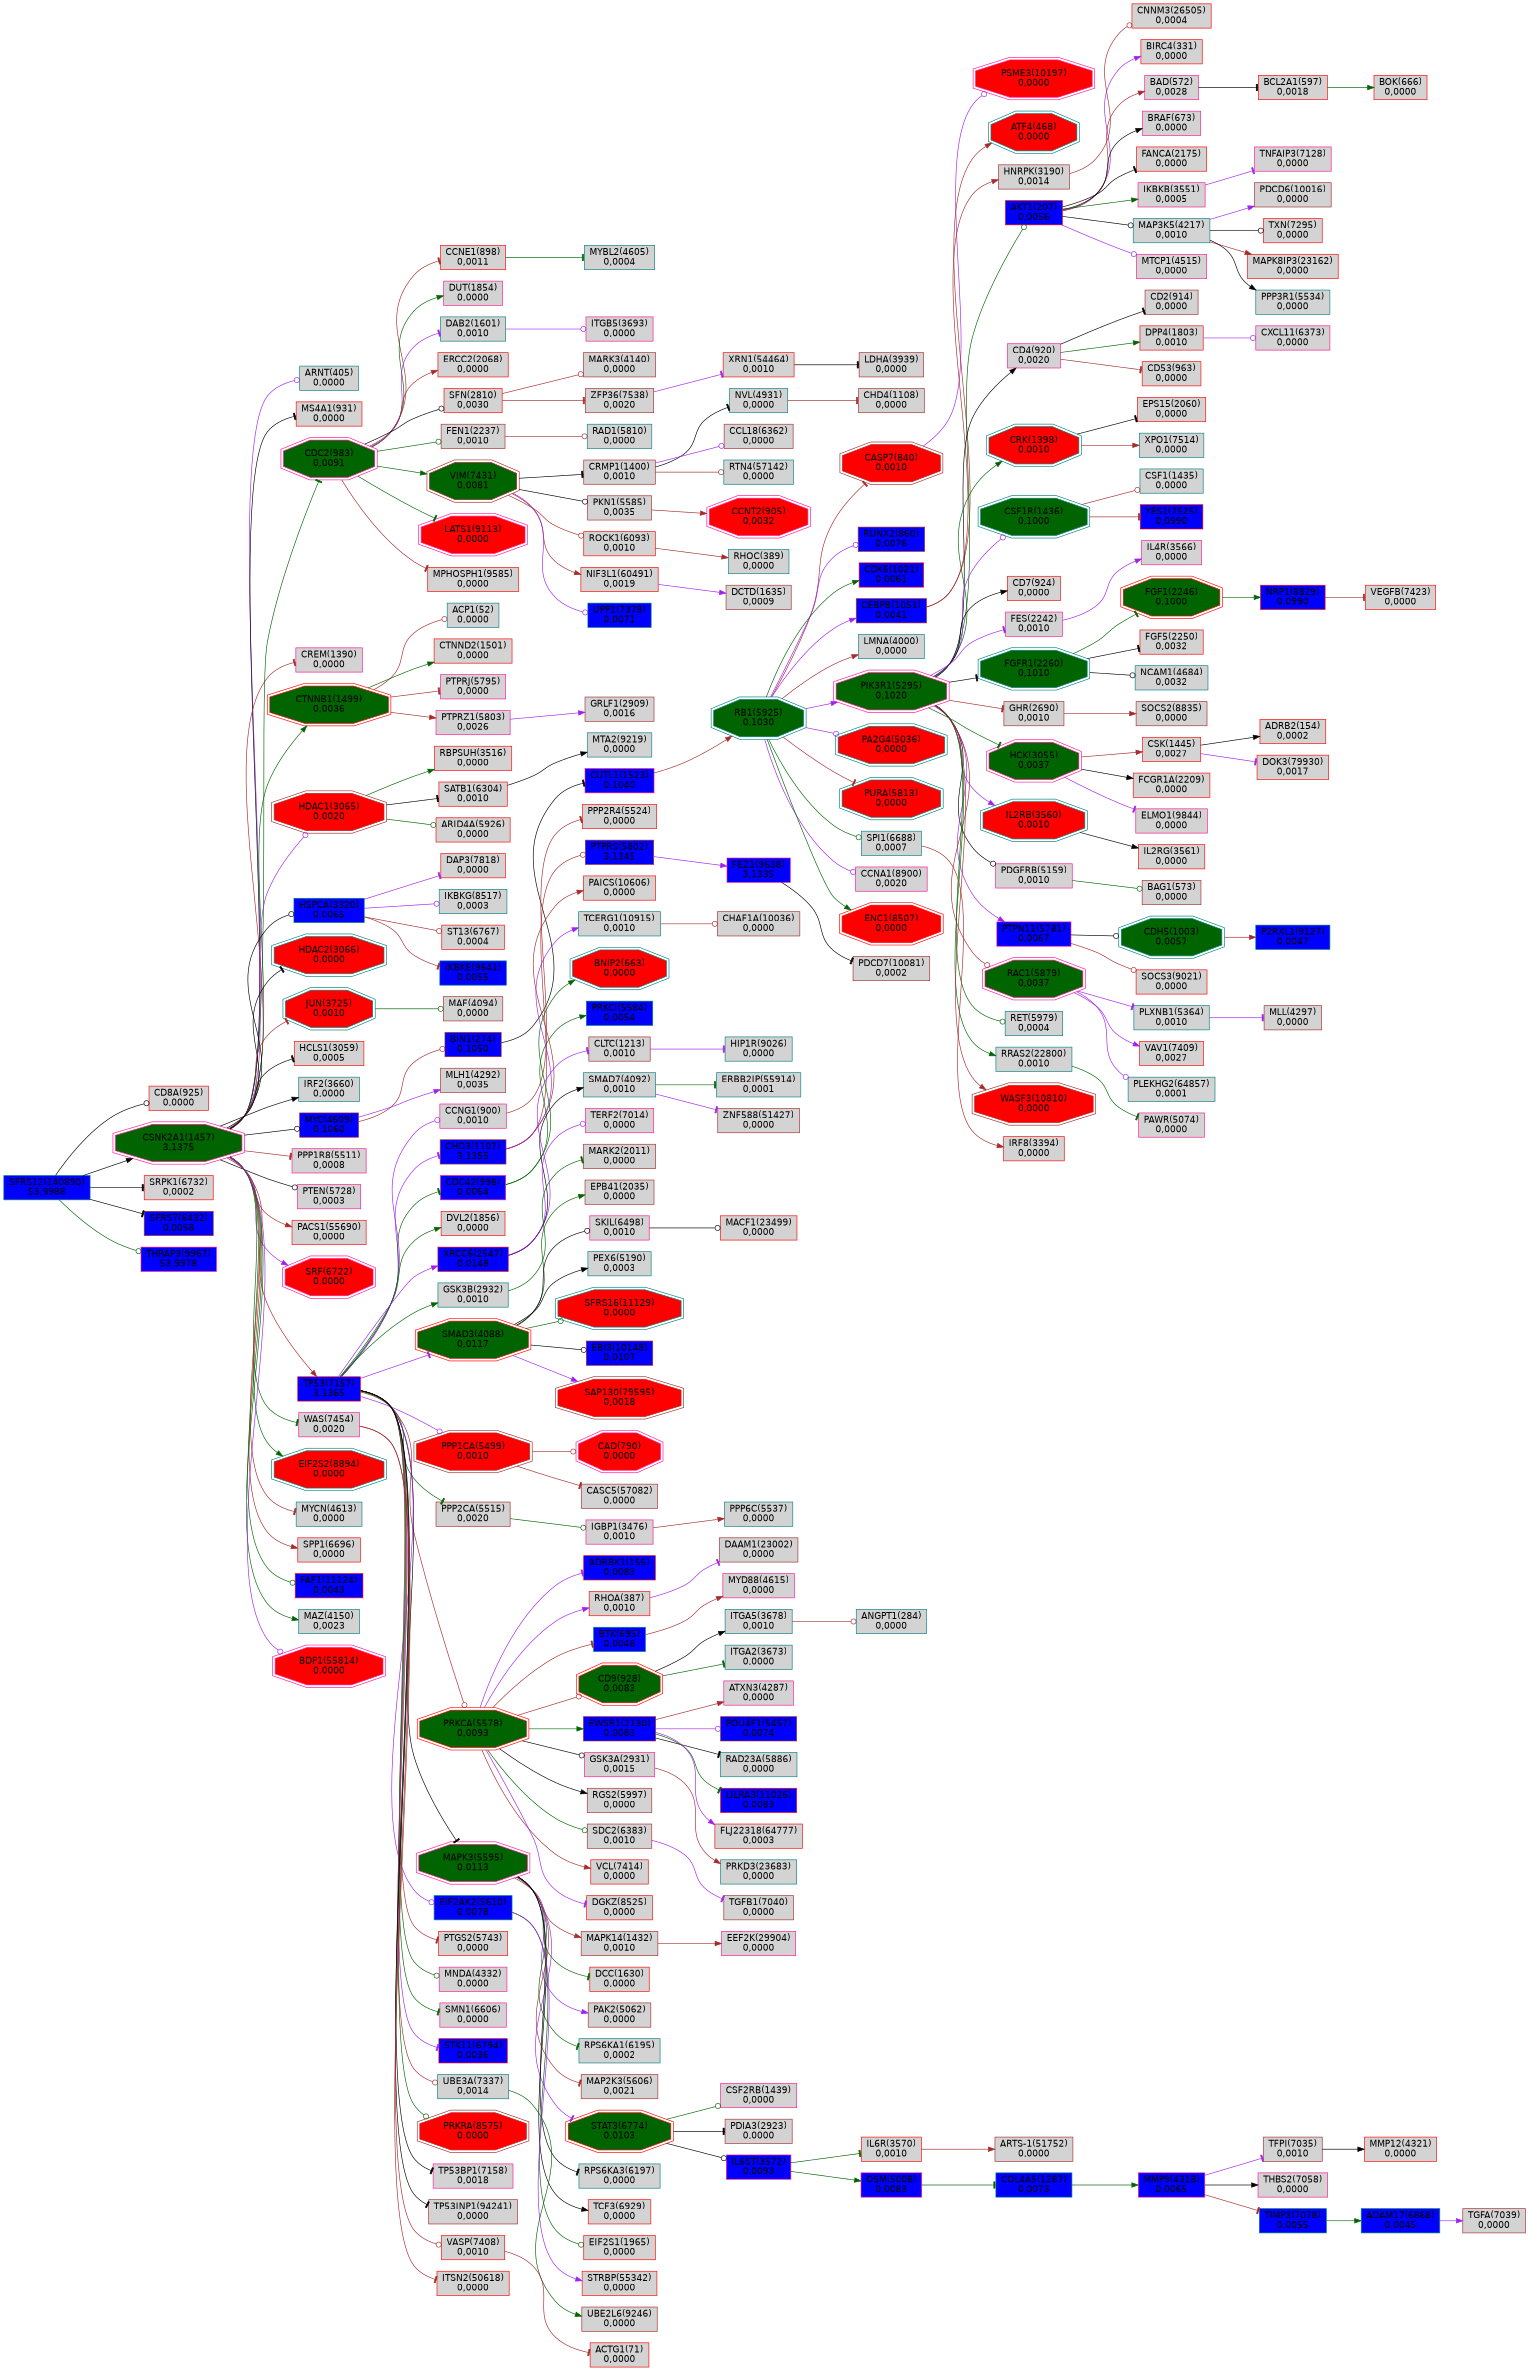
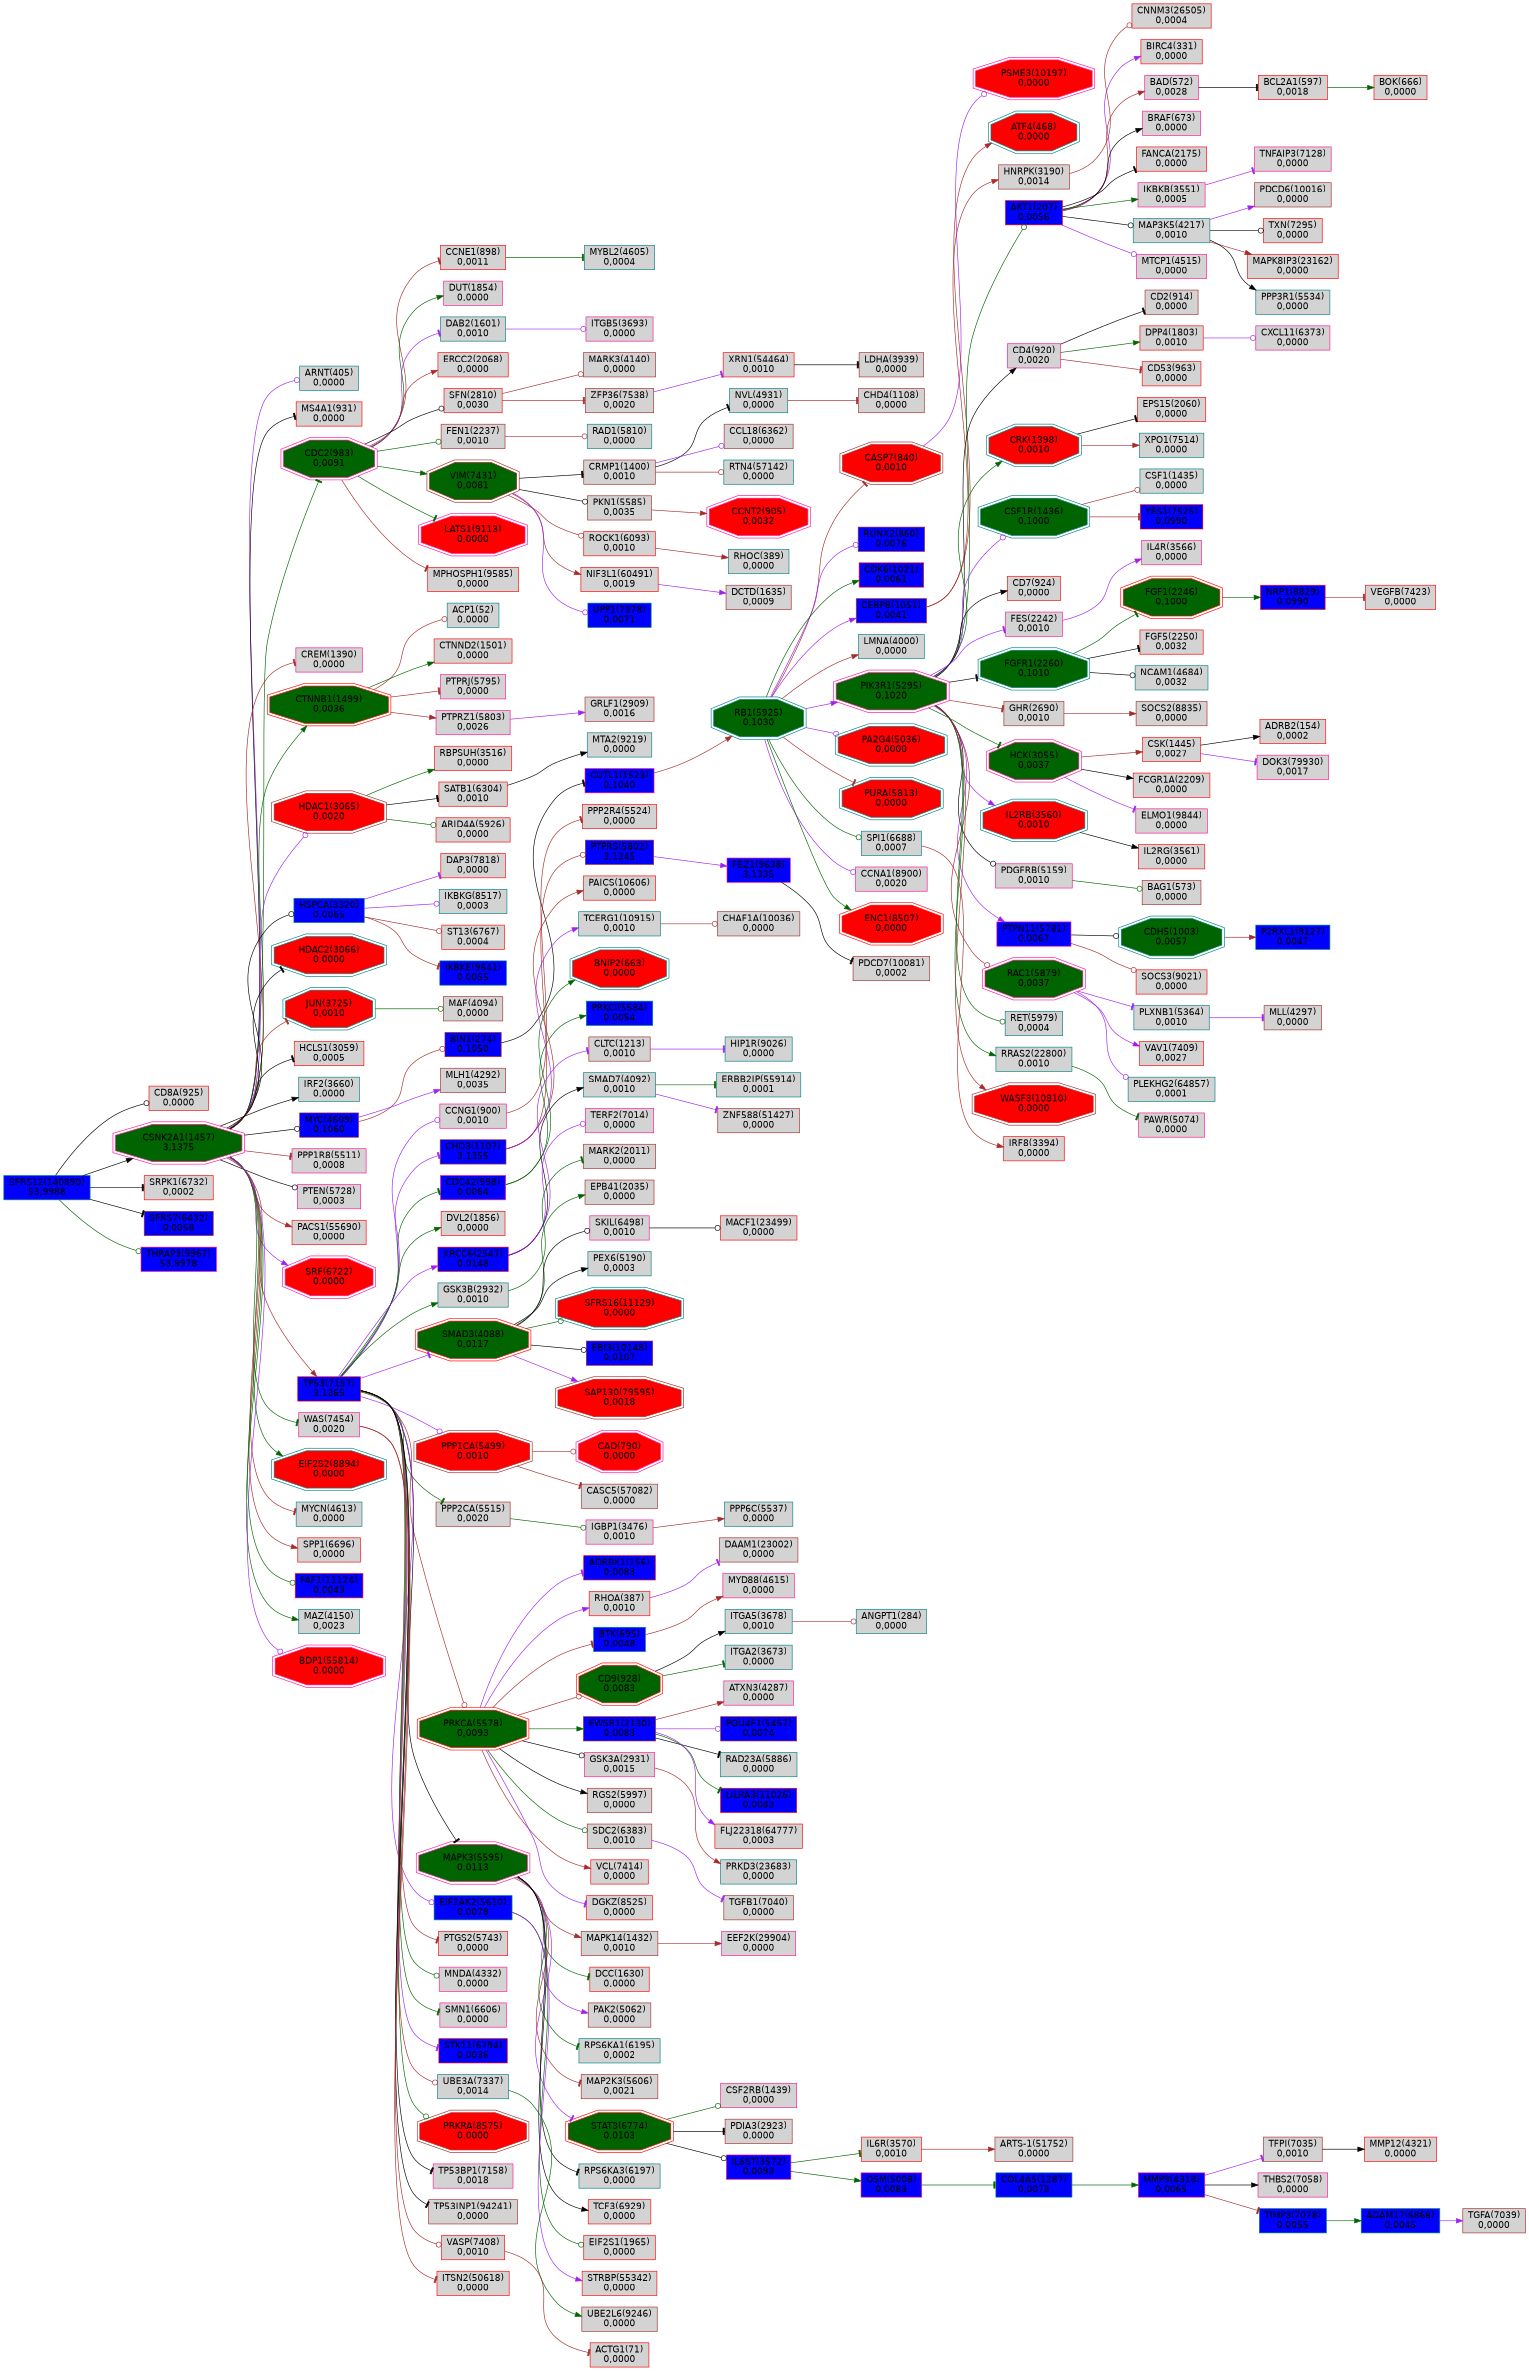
node "DOK3(79930) 0,0017": color red -> deeppink
